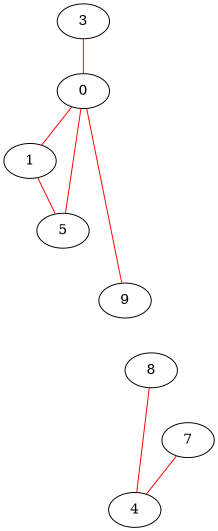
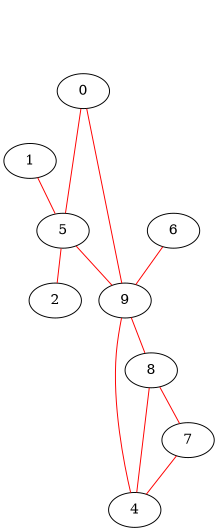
node "3": removed
edge "0" -- "1": removed
node "6": added
edge "5" -- "9": added
node "2": added
edge "9" -- "8": added
edge "8" -- "7": added
edge "9" -- "4": added
